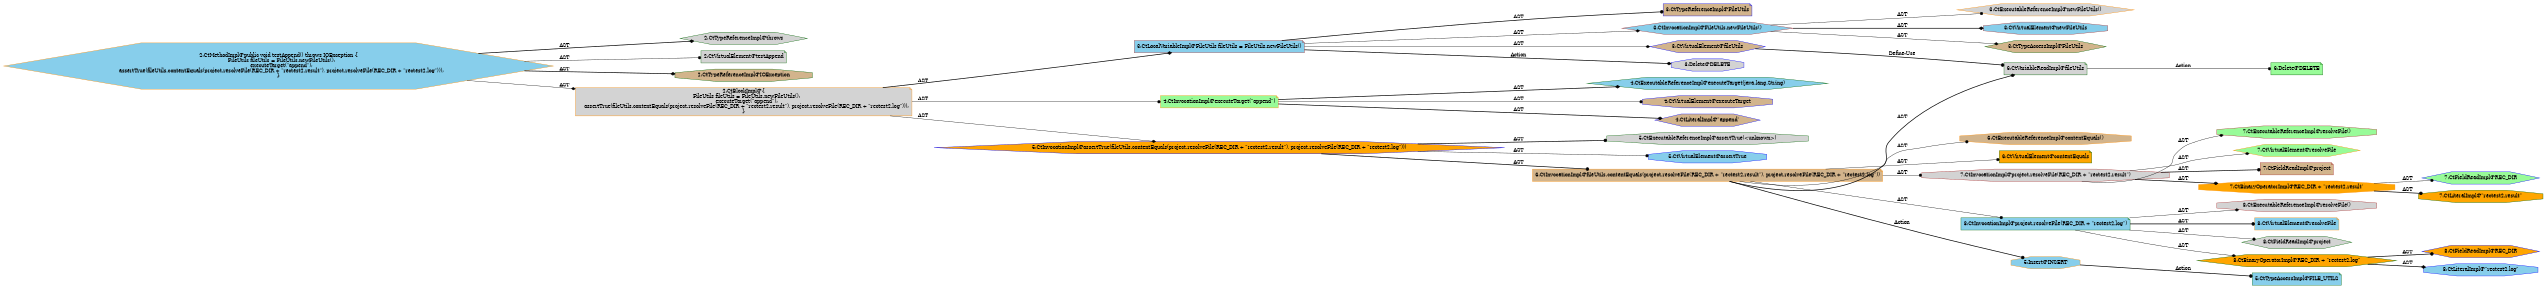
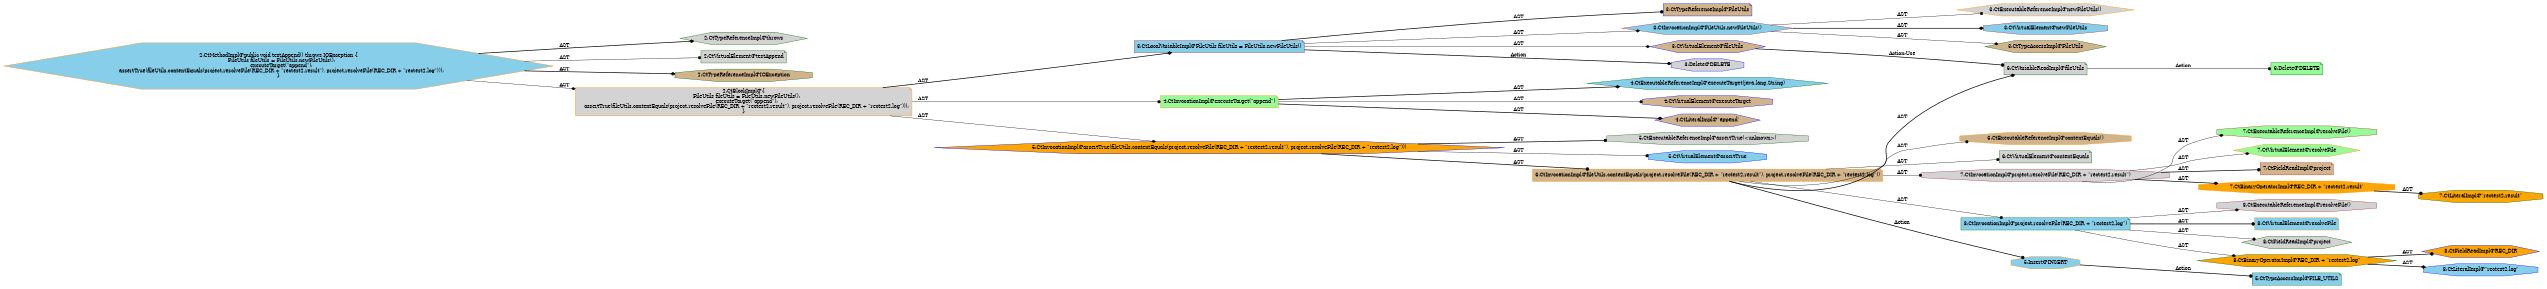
edge "3:CtVirtualElement@fileUtils" -> "6:CtVariableReadImpl@fileUtils": label "Define-Use" -> "Action-Use"
node "6:CtVirtualElement@contentEquals": fillcolor orange -> lightgrey
node "7:CtFieldReadImpl@REC_DIR": removed
